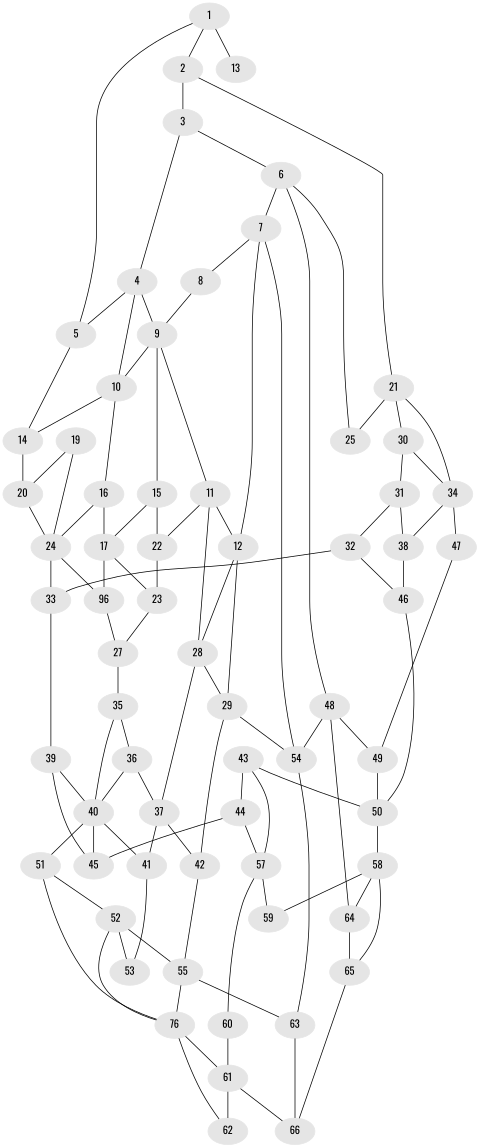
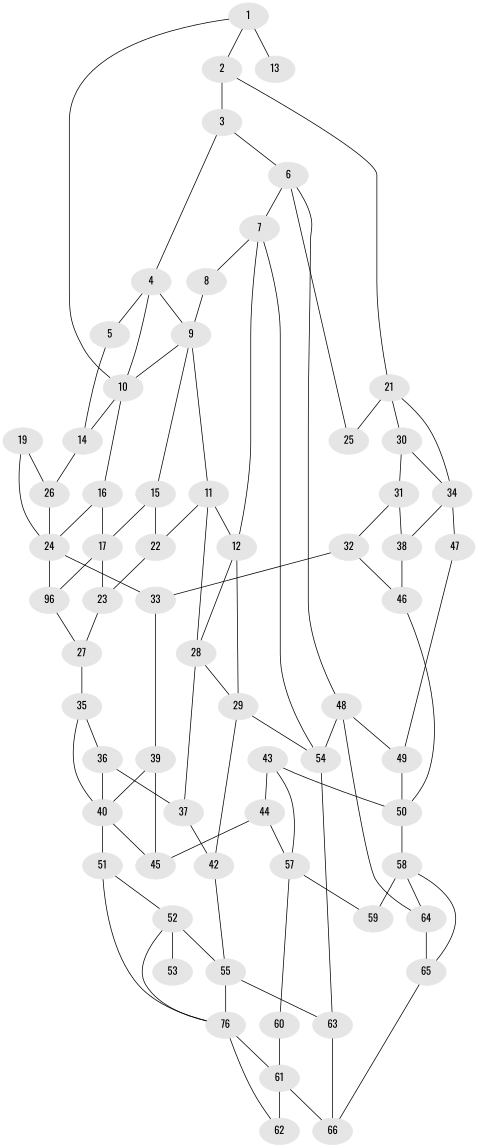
edge "1" -- "5": now "1" -- "10"
node "20": label "20" -> "26"
node "41": removed
